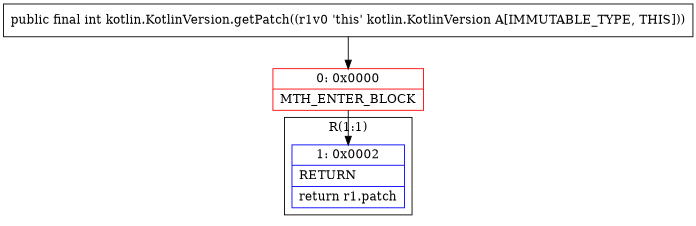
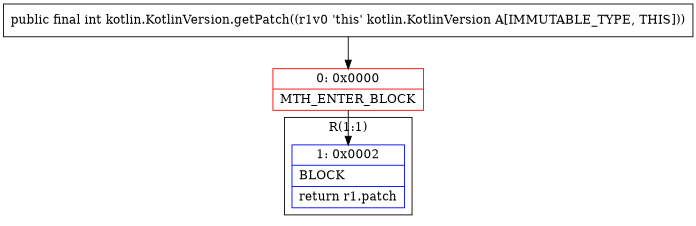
node "1: 0x0002": text "RETURN" -> "BLOCK"
